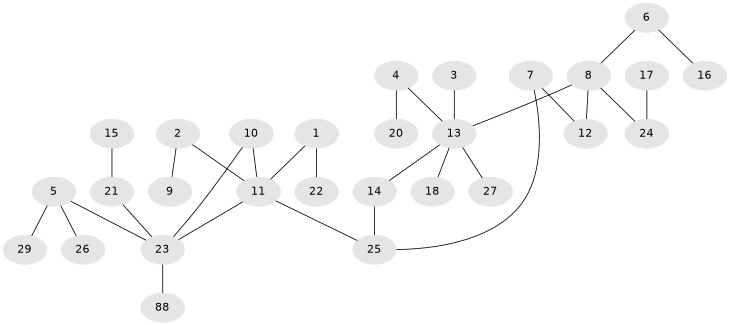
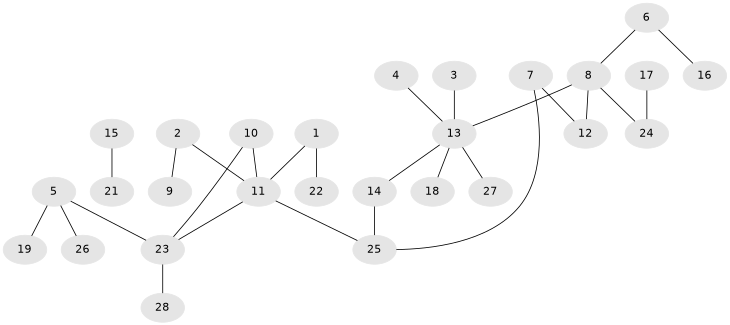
node "20": removed
edge "21" -- "23": removed
node "29": label "29" -> "19"
node "88": label "88" -> "28"
